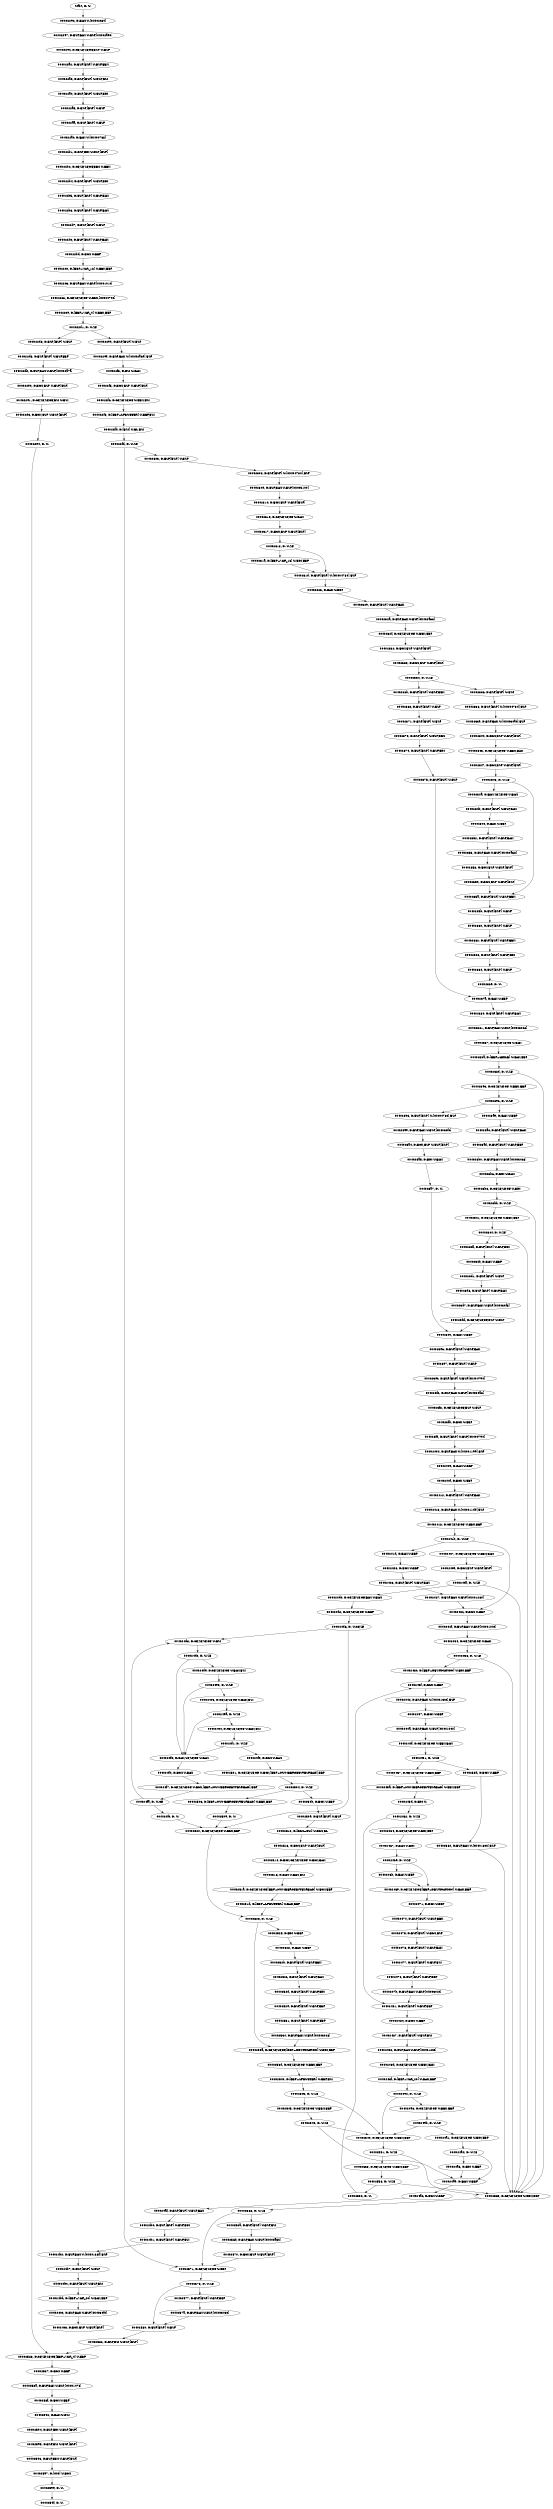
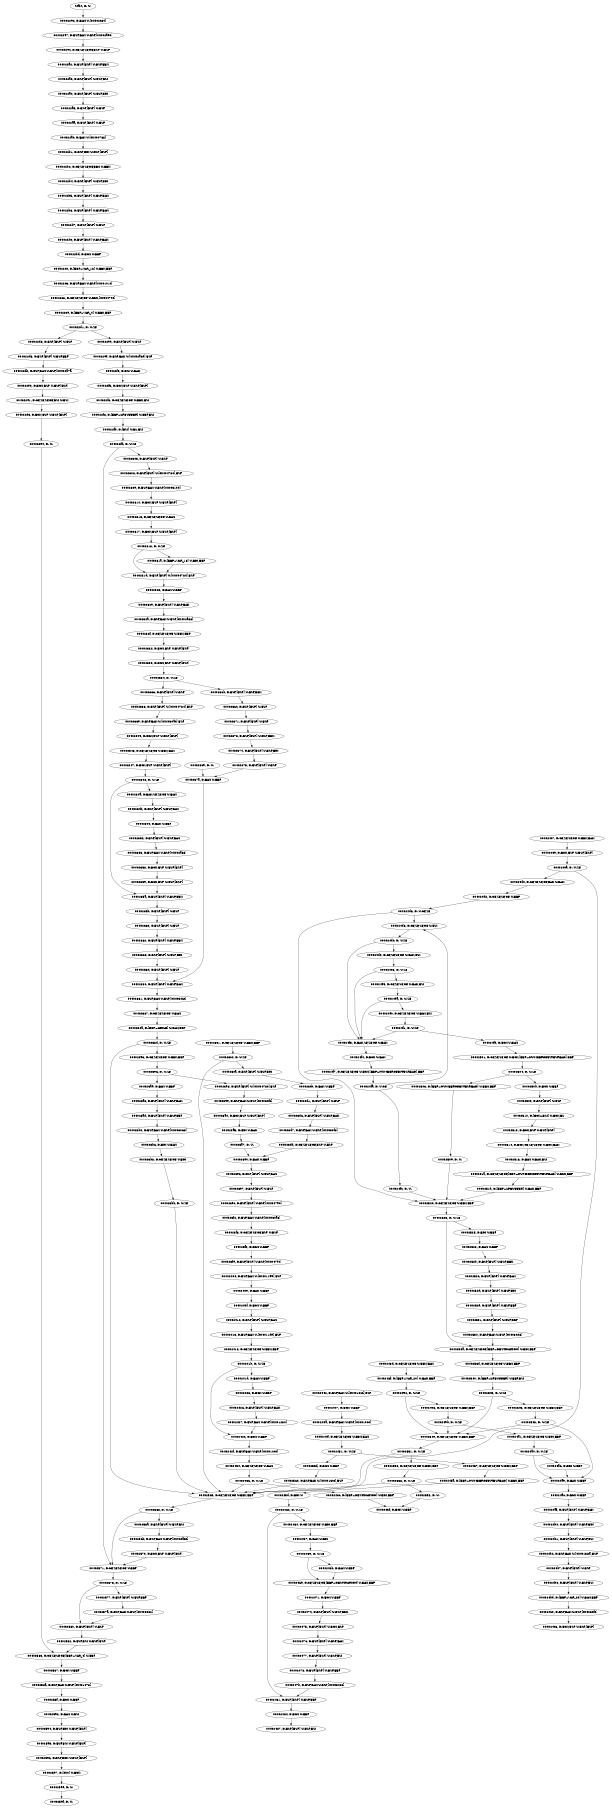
edge "00402364; D:ESP,[ESP] U:ESP" -> "00402369; D: U:": now "00402364; D:ESP,[ESP] U:ESP" -> "00402380; D:ESP,[ESP] U:ESP,EAX"
edge "004023bb; D: U:ZF" -> "004023c1; D:CF,ZF,SF,OF U:EBX,EBP": removed
edge "0040243f; D:ECX U:EBP" -> "00402442; D:ESP,EAX U:[0x4013cc],ESP": removed
edge "0040251d; D:[EBP+LPBUFFER] U:EAX,EBP" -> "00402523; D: U:ZF": now "0040251d; D:[EBP+LPBUFFER] U:EAX,EBP" -> "00402520; D:CF,ZF,SF,OF U:EBX,EBP"
node "00402488; D:ESP,EAX U:ESP,[0x4012c5]": removed
